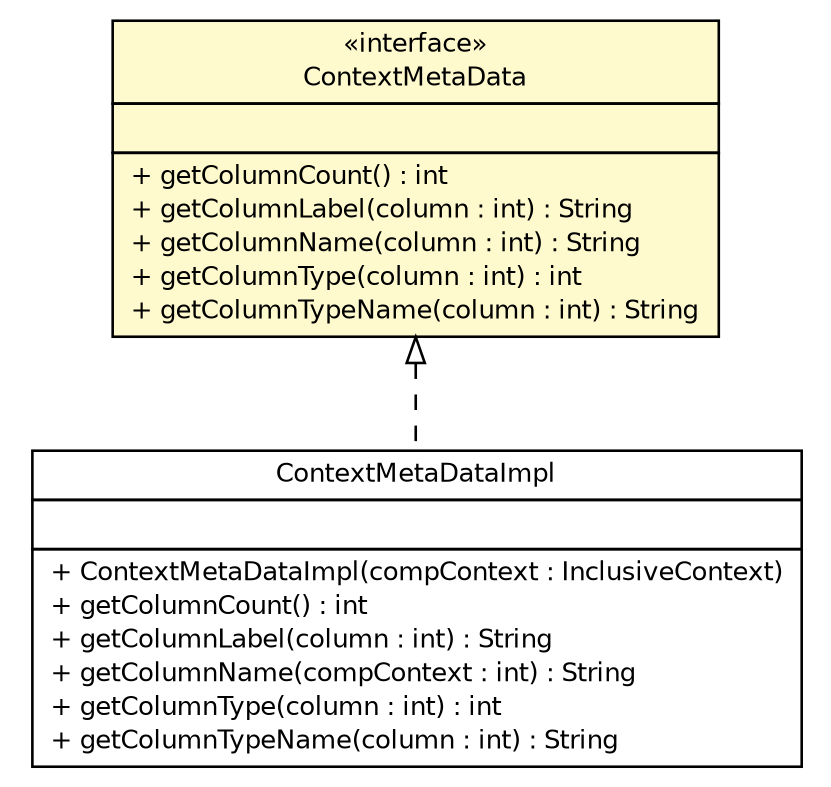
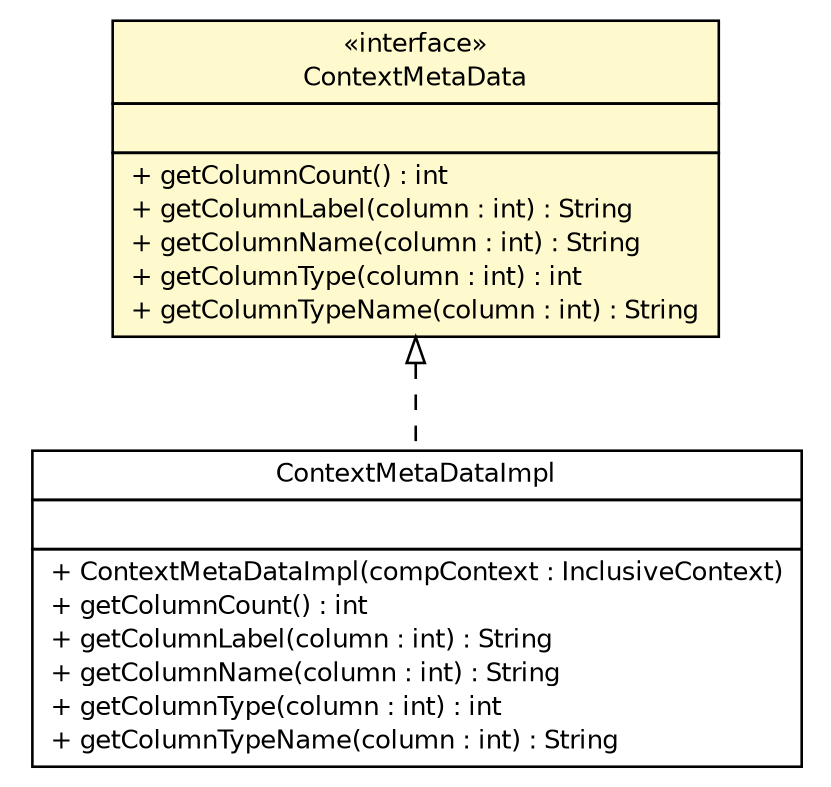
node "ContextMetaDataImpl": text "+ getColumnName(compContext : int) : String" -> "+ getColumnName(column : int) : String"
